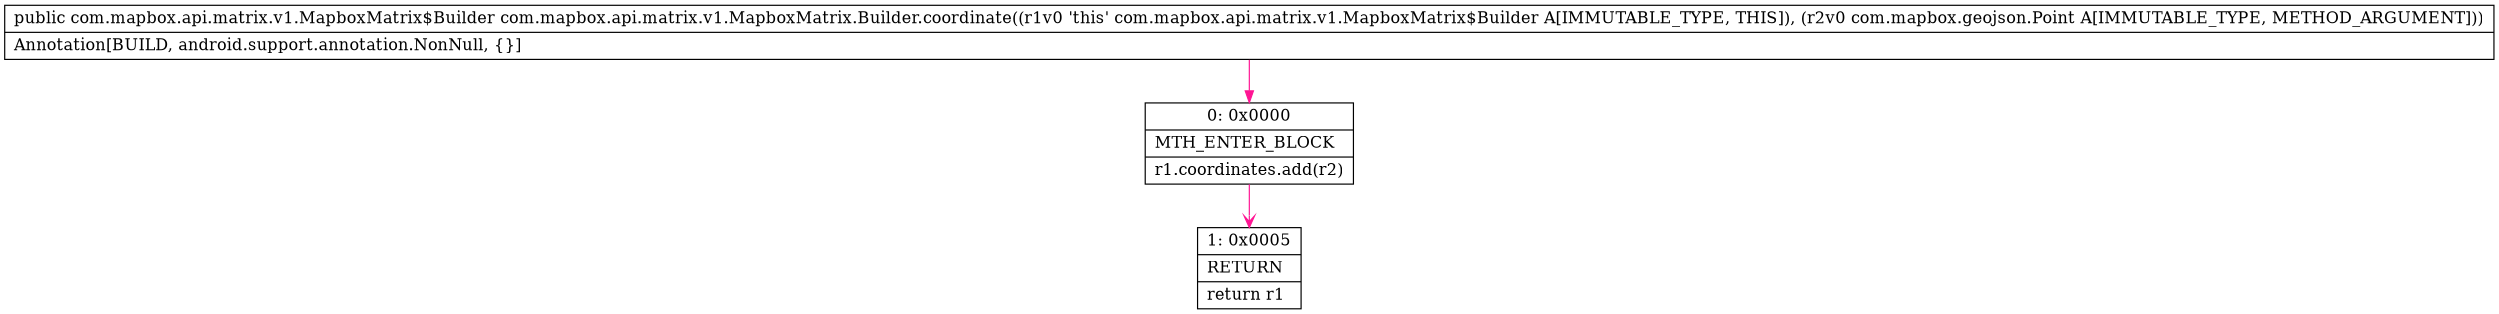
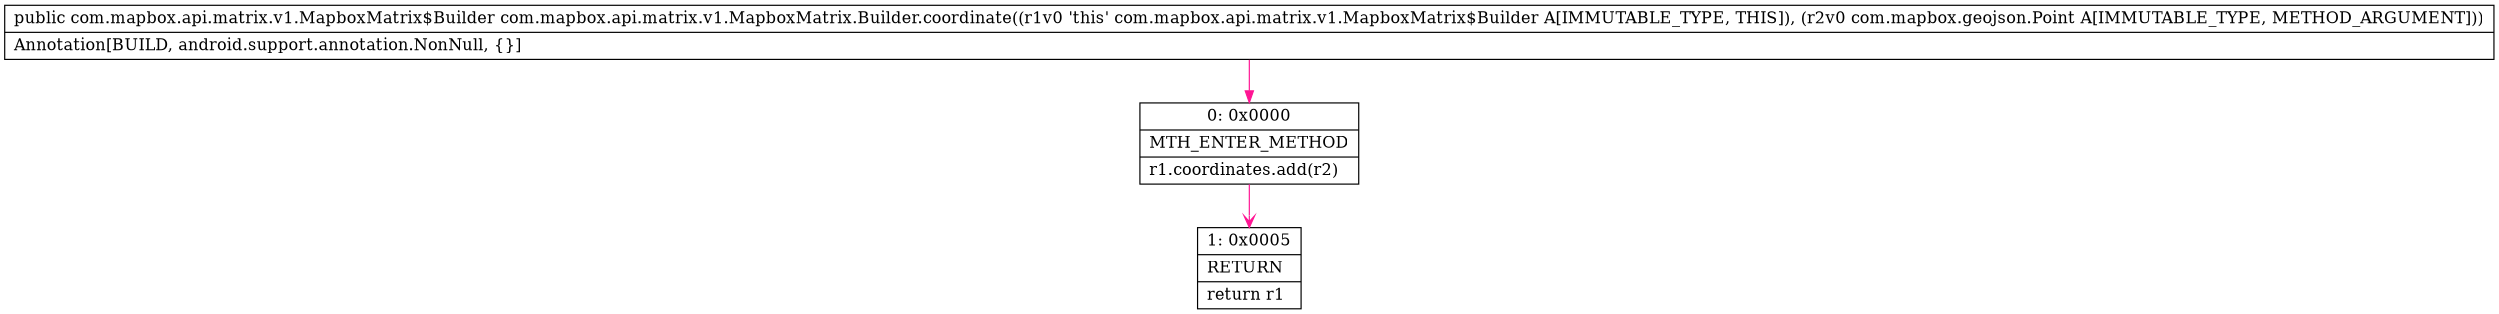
node "0: 0x0000": text "MTH_ENTER_BLOCK" -> "MTH_ENTER_METHOD"
